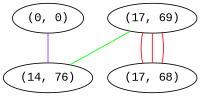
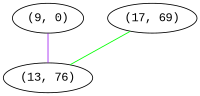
node "(0, 0)": label "(0, 0)" -> "(9, 0)"
node "(14, 76)": label "(14, 76)" -> "(13, 76)"
node "(17, 68)": removed
